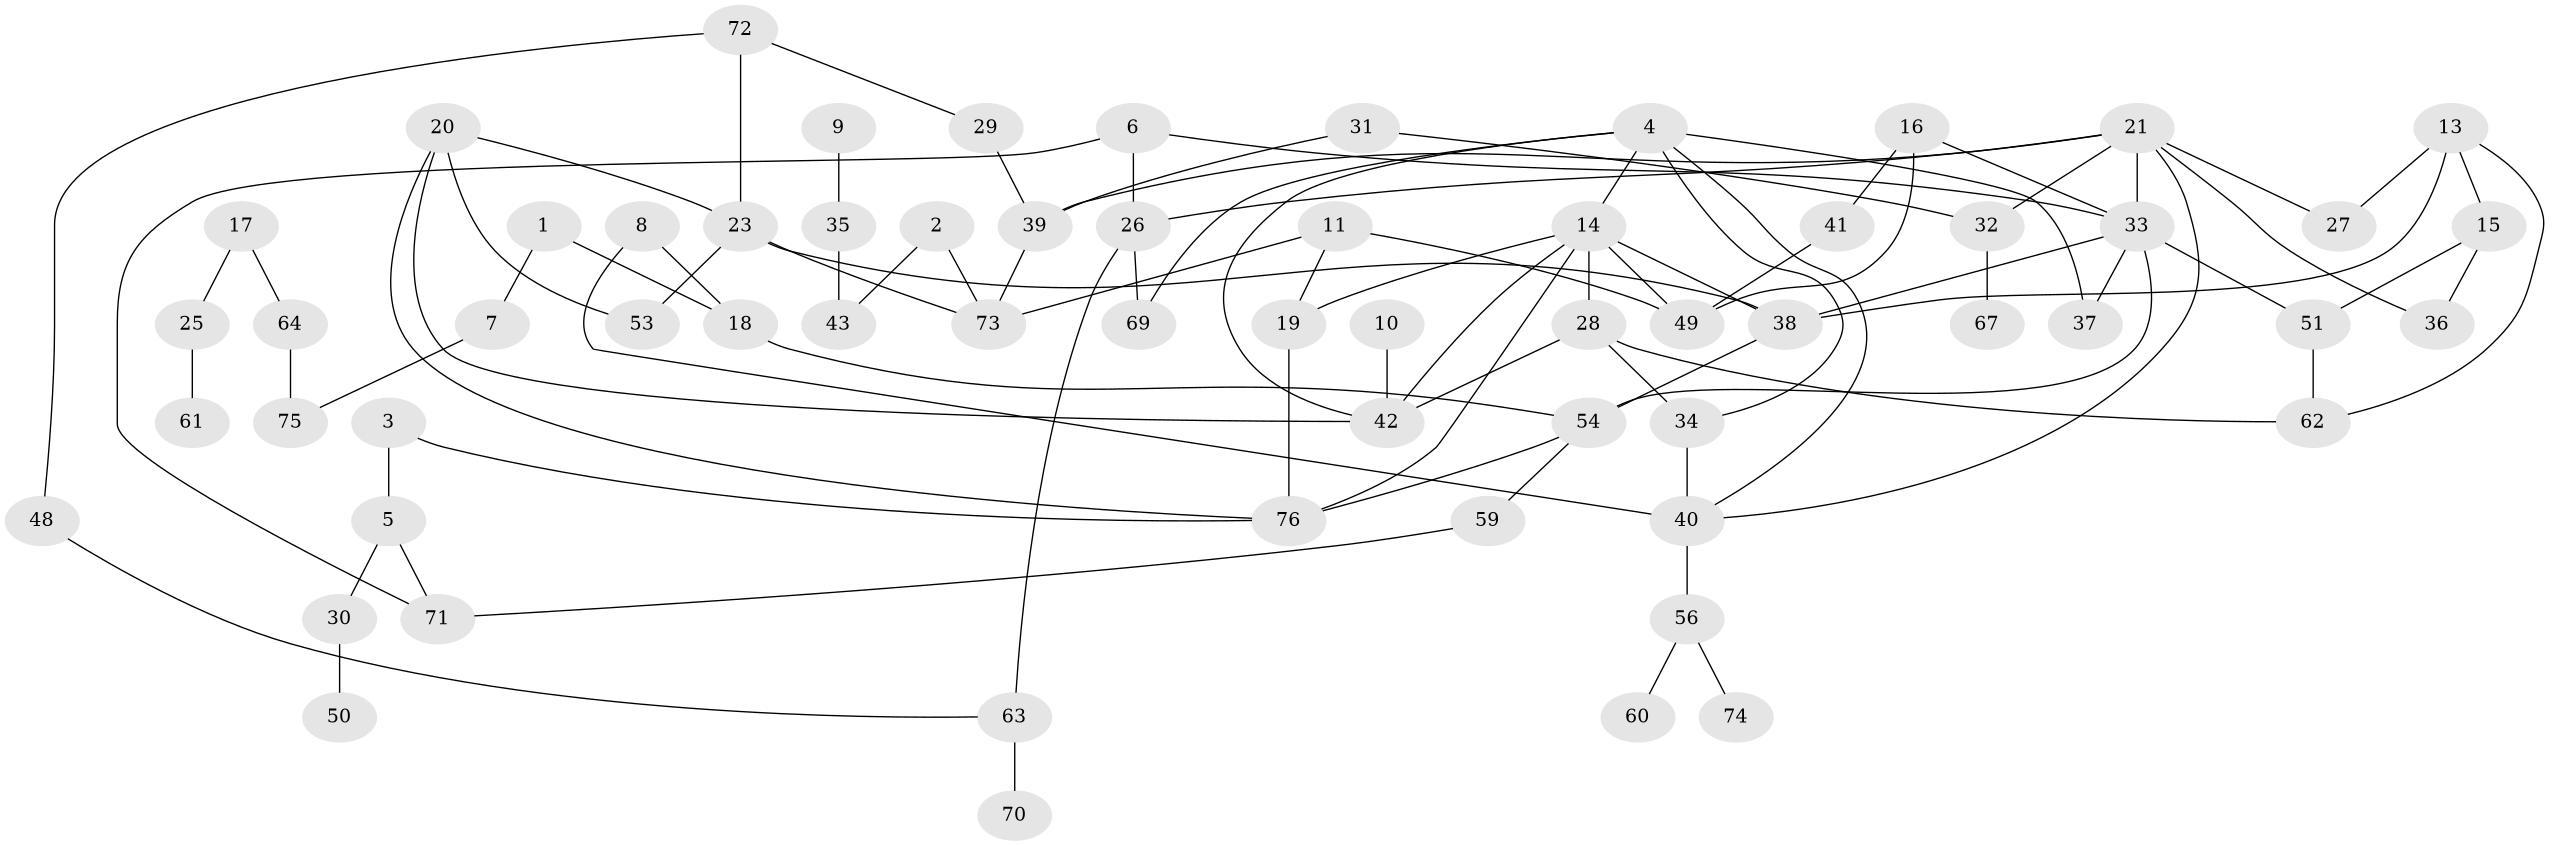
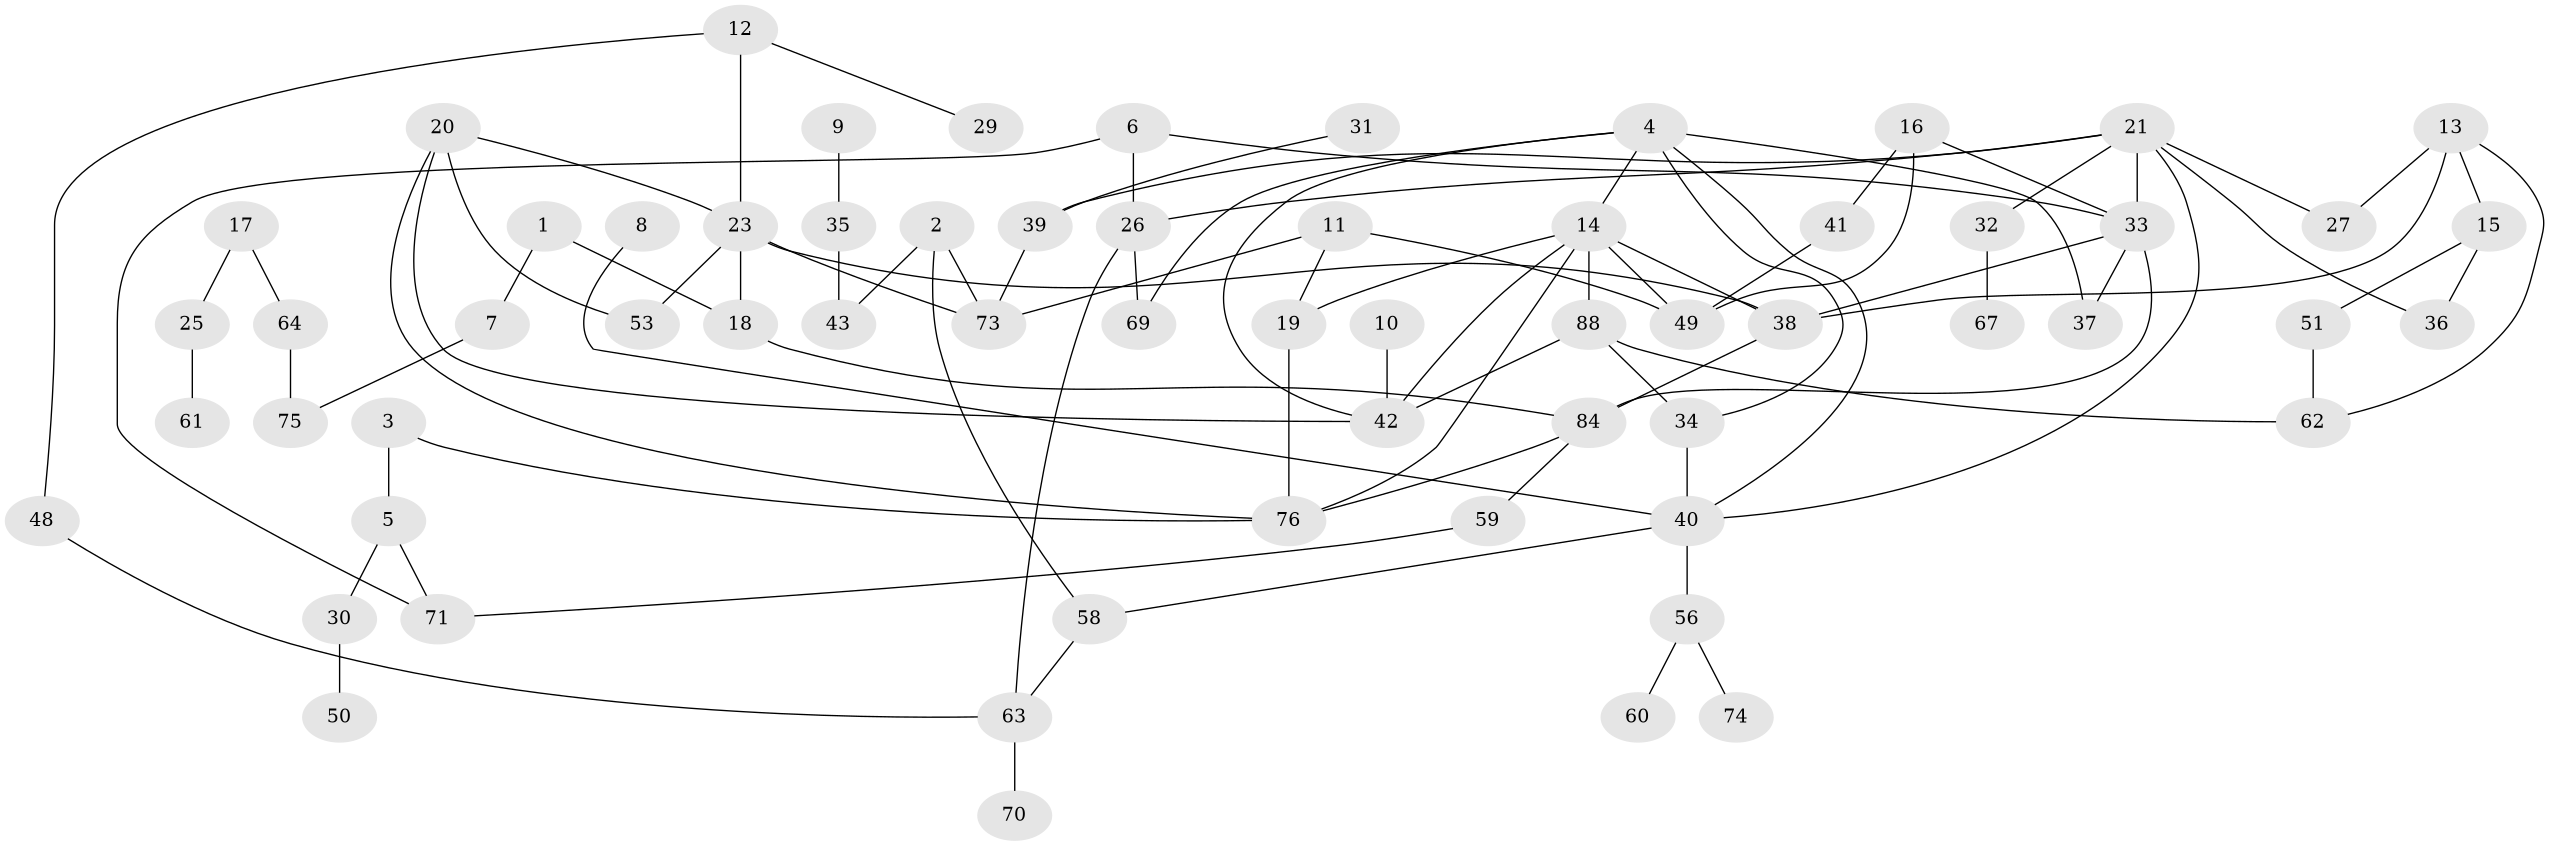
node "72": label "72" -> "12"
edge "29" -- "39": removed
edge "31" -- "32": removed
edge "8" -- "18": now "23" -- "18"
edge "33" -- "51": removed
node "28": label "28" -> "88"
node "54": label "54" -> "84"
node "58": added
